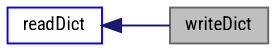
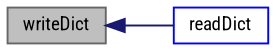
edge "writeDict" -> "readDict": reversed
